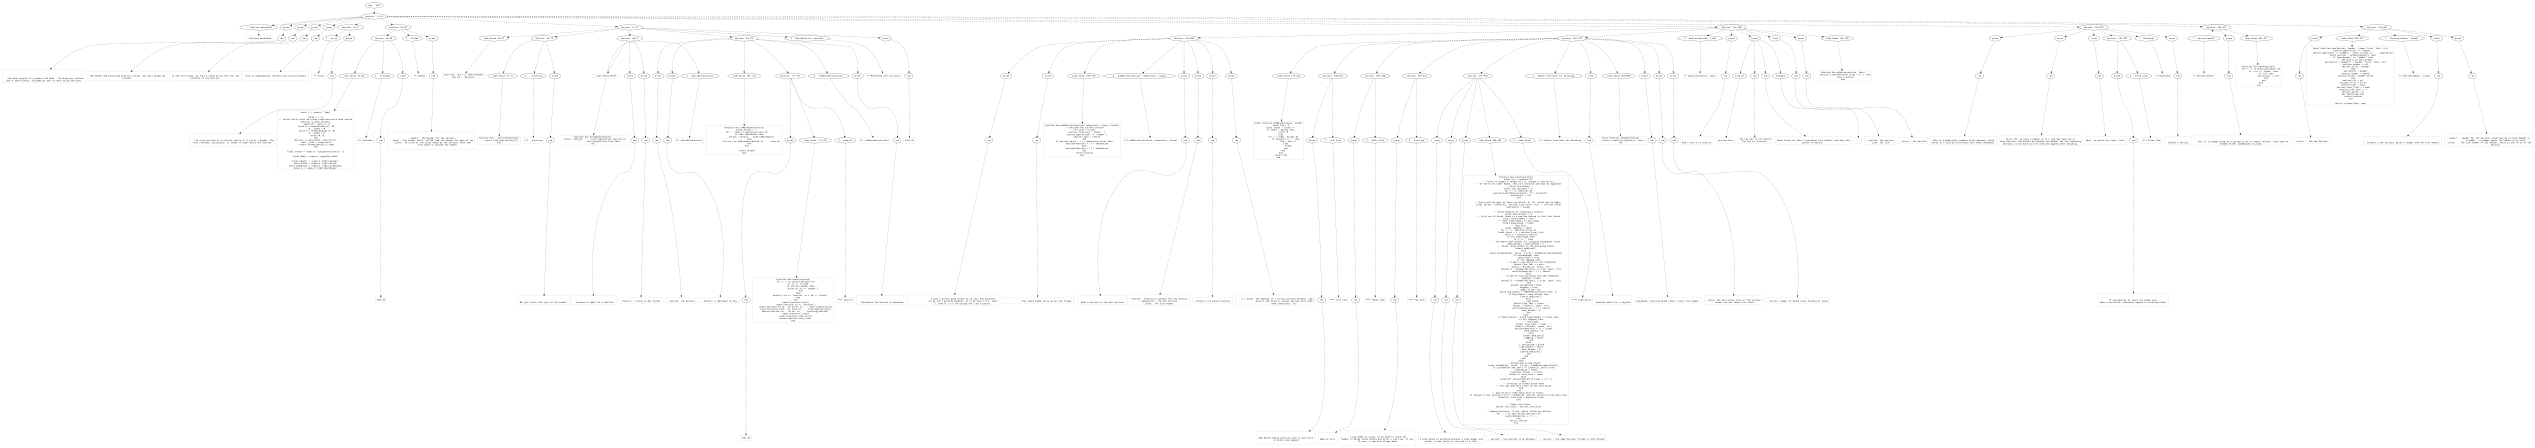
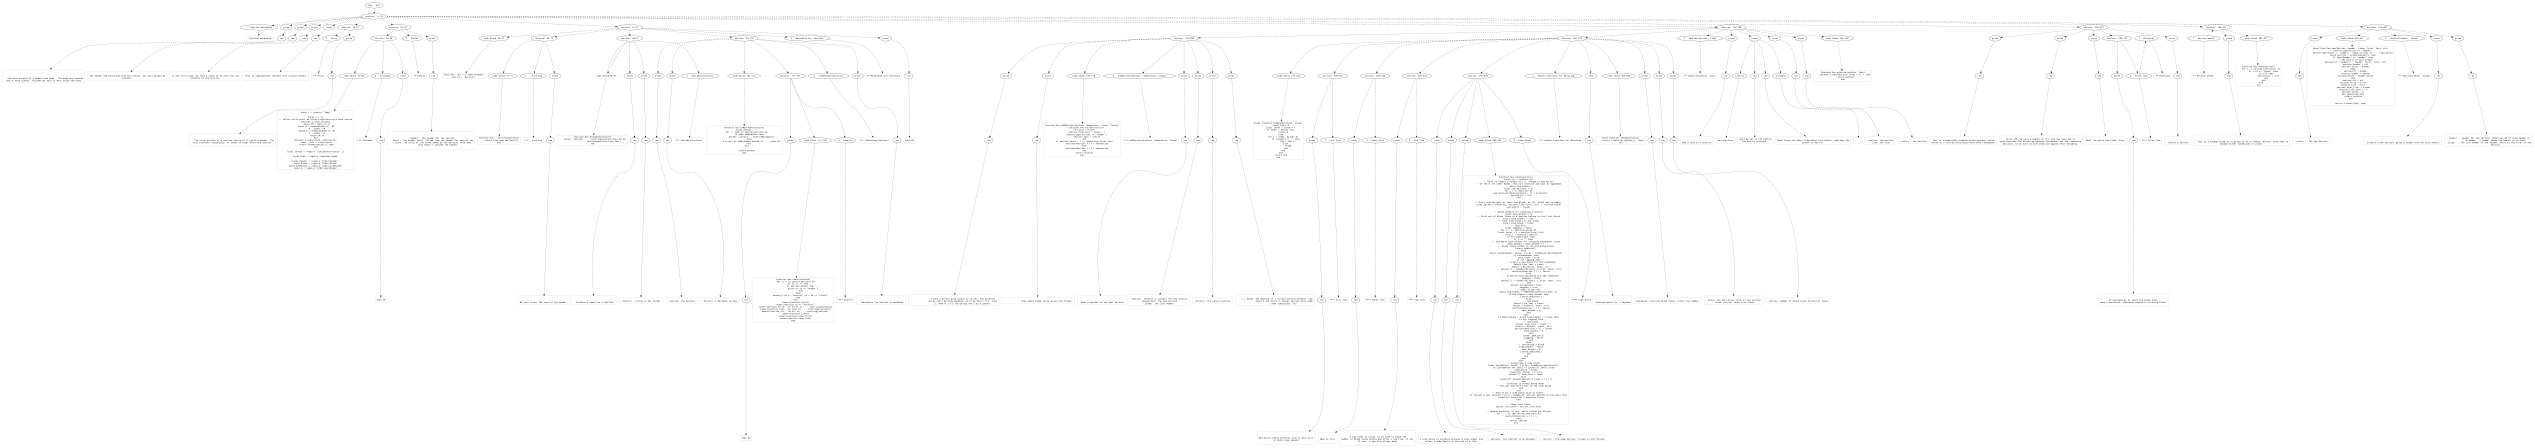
edge "section: 238-251" -> "2 : Blocking": now "4 : Prose line" -> "2 : Blocking"
